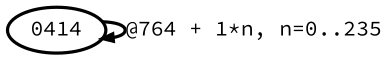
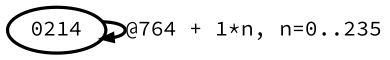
node "0414": label "0414" -> "0214"
